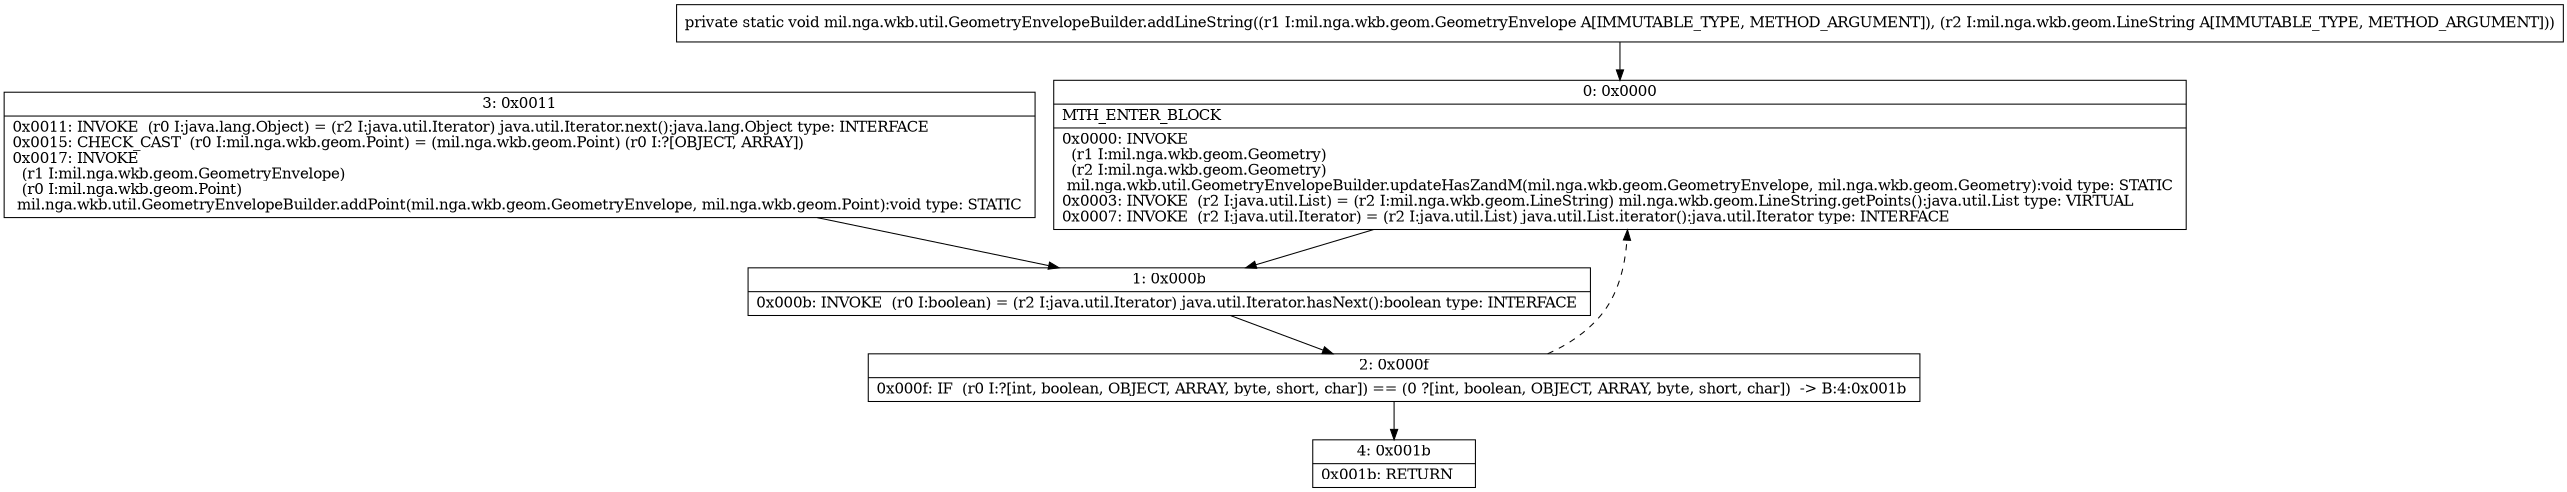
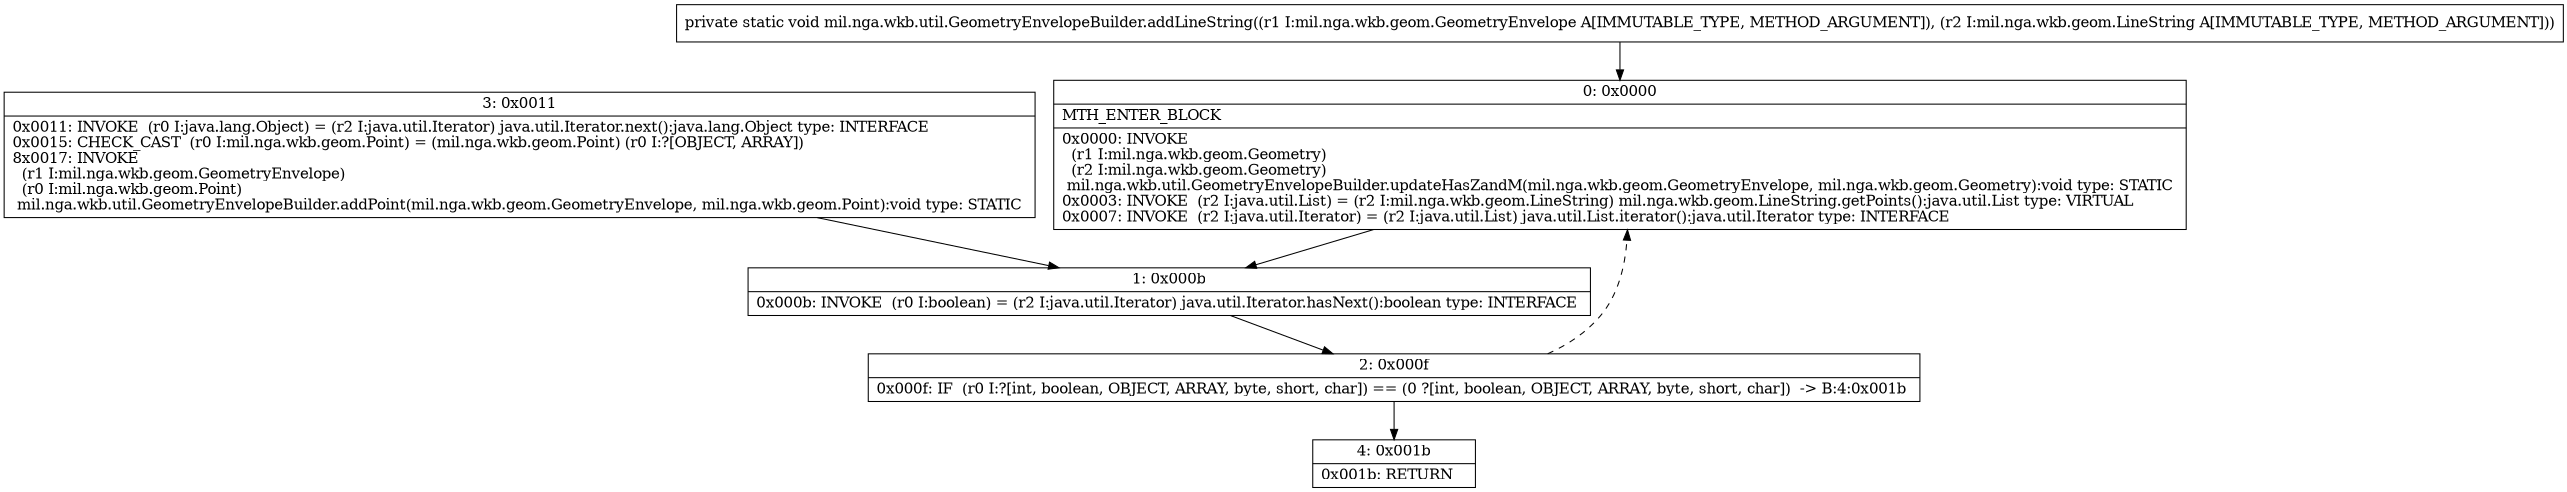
node "3: 0x0011": text "0x0017: INVOKE" -> "8x0017: INVOKE"
